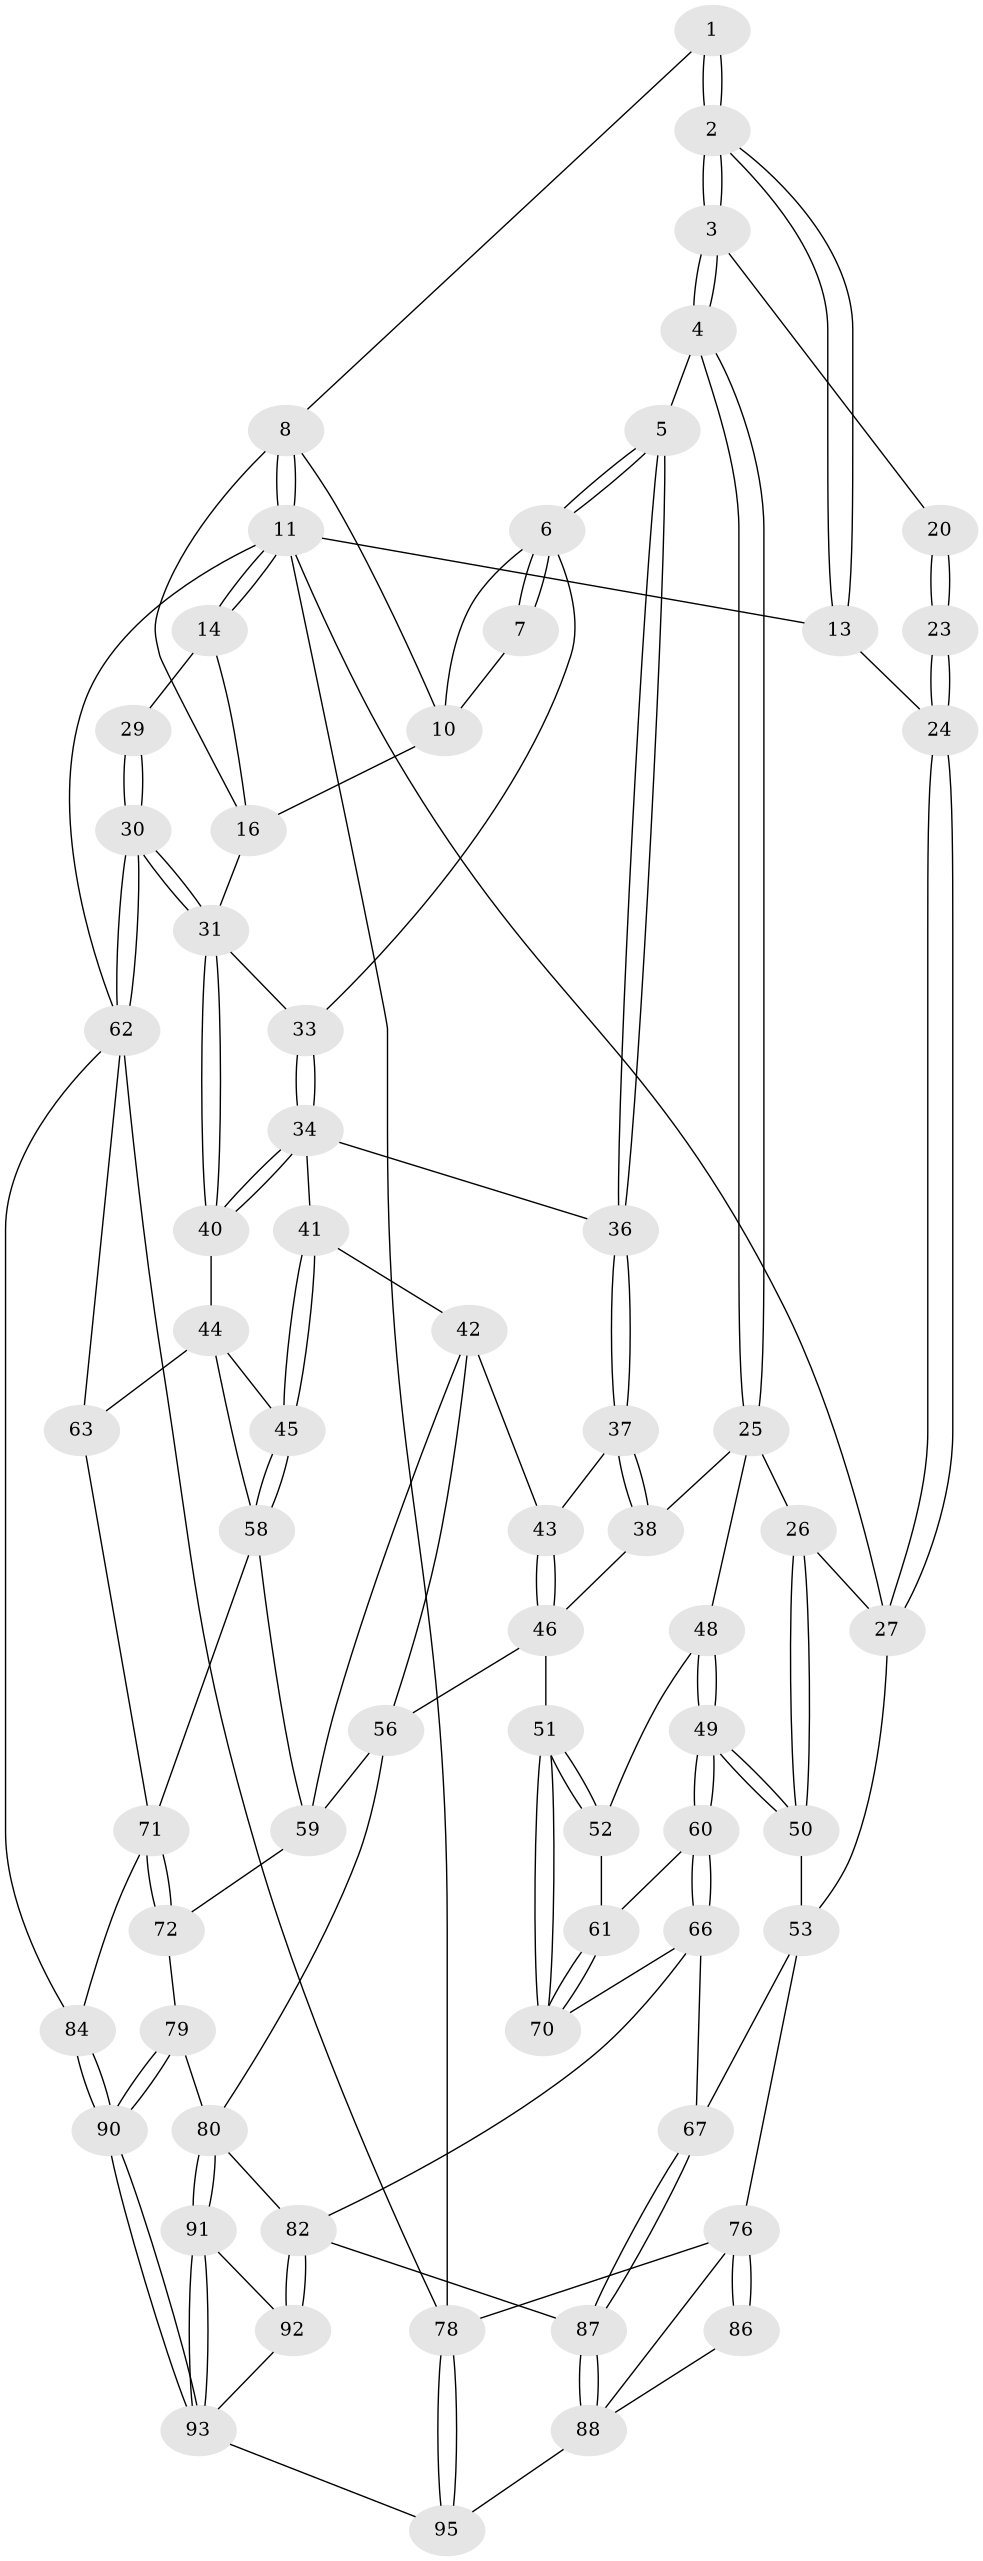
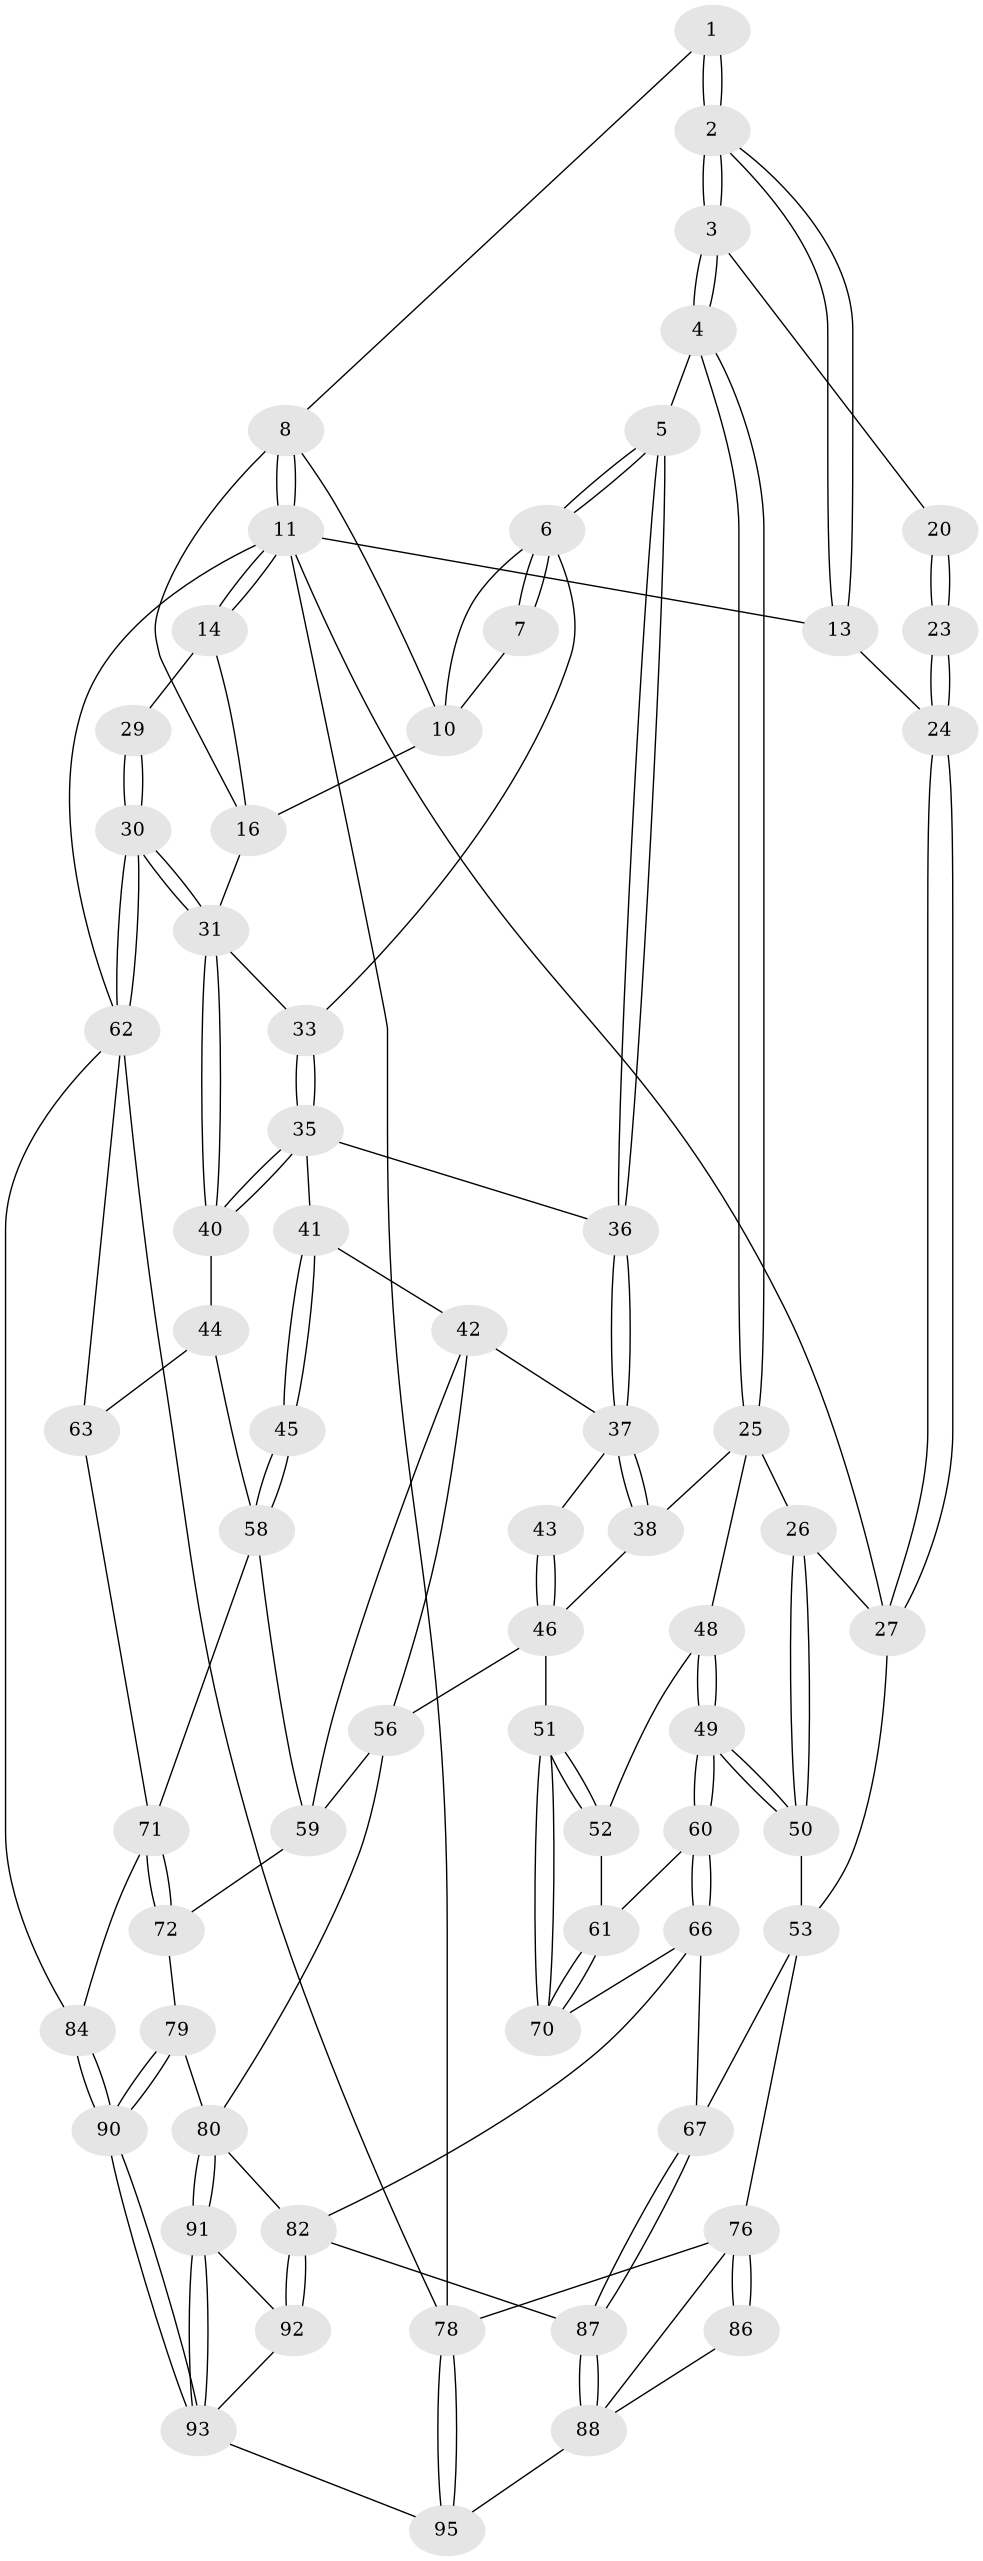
node "34": label "34" -> "35"
edge "44" -- "45": removed
edge "42" -- "43": now "42" -- "37"
